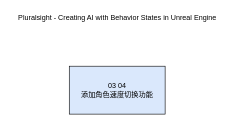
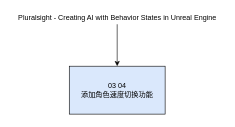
edge "Pluralsight - Creating AI with Behavior States in Unreal Engine" -> "03 04 添加角色速度切换功能": added
